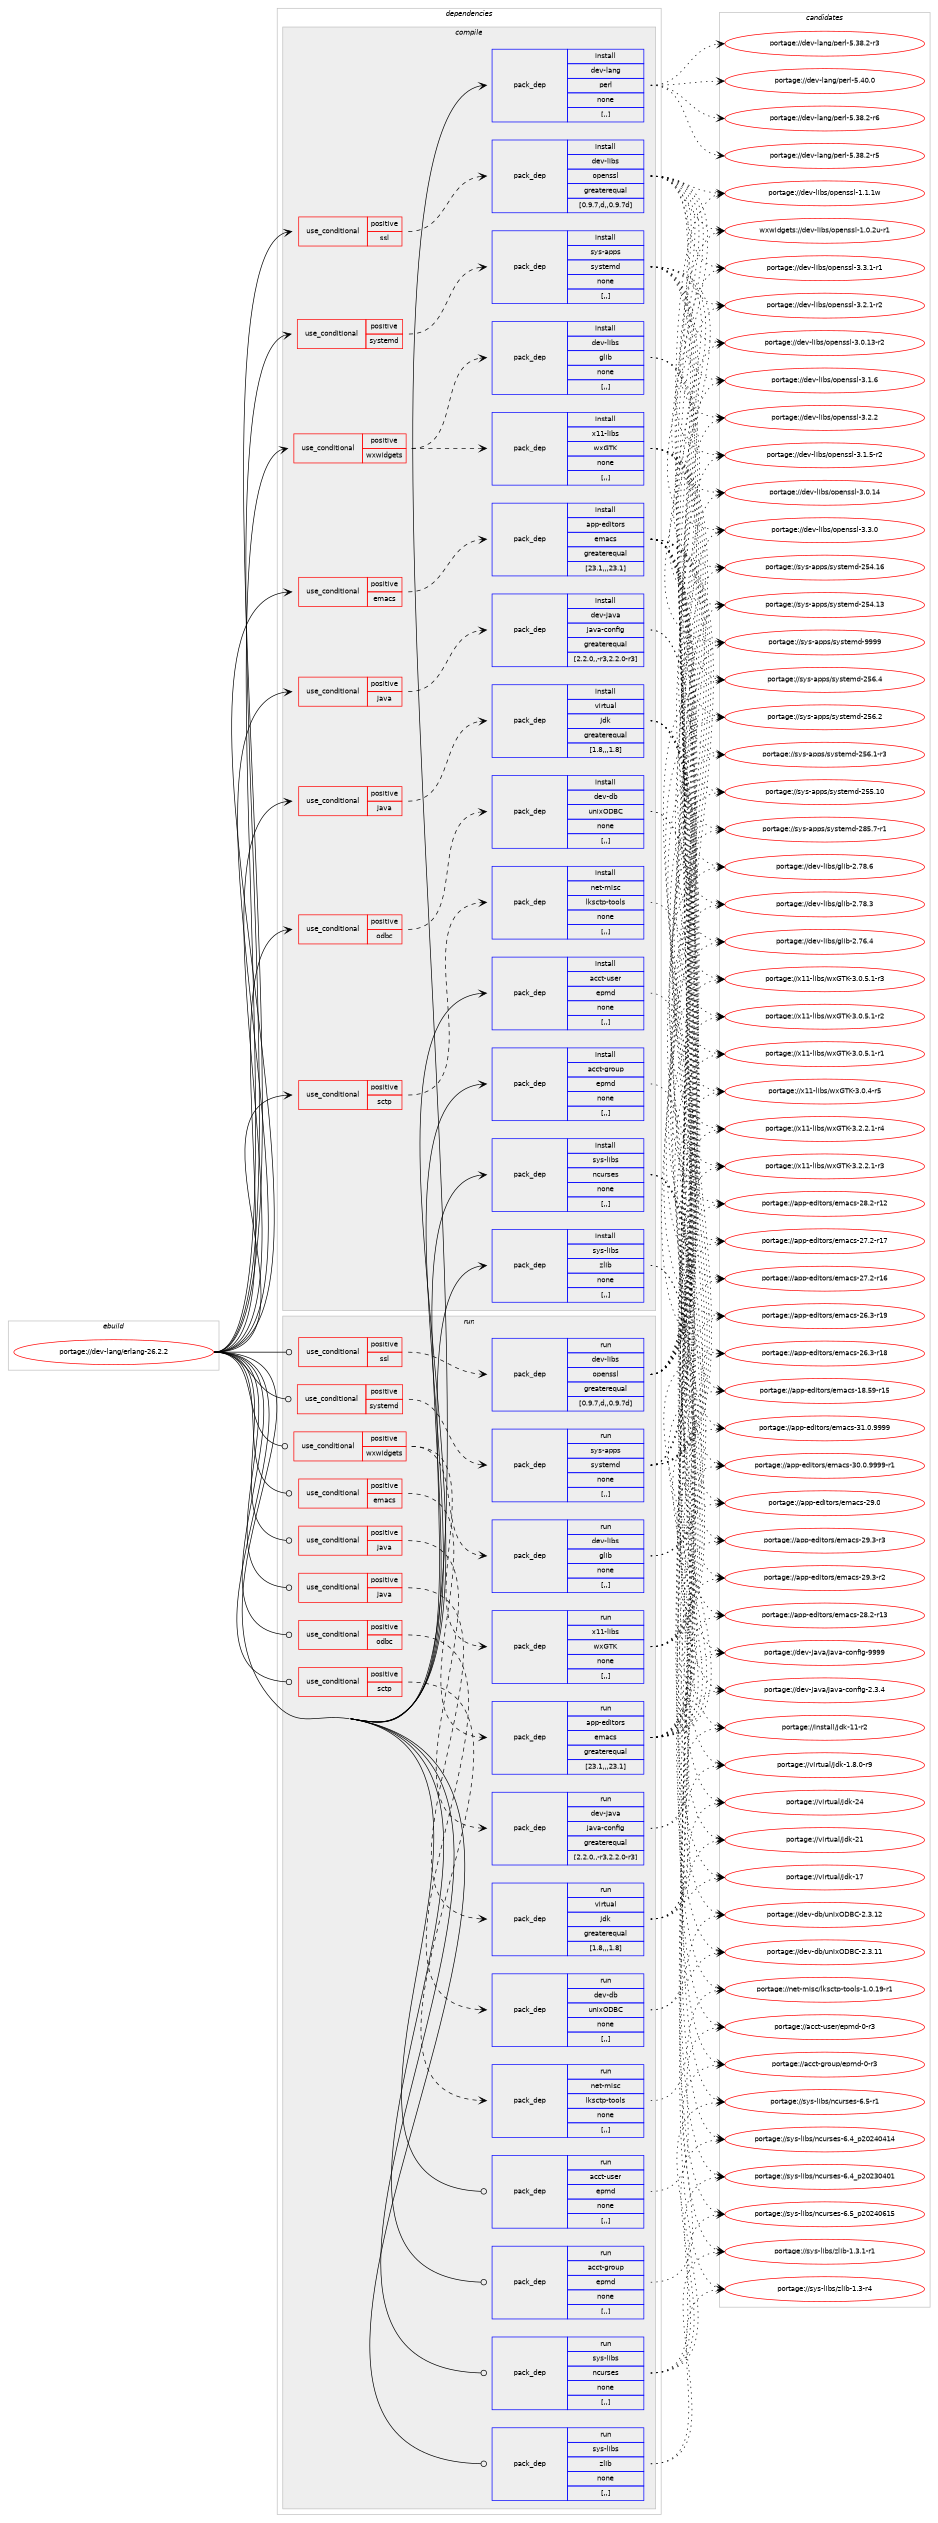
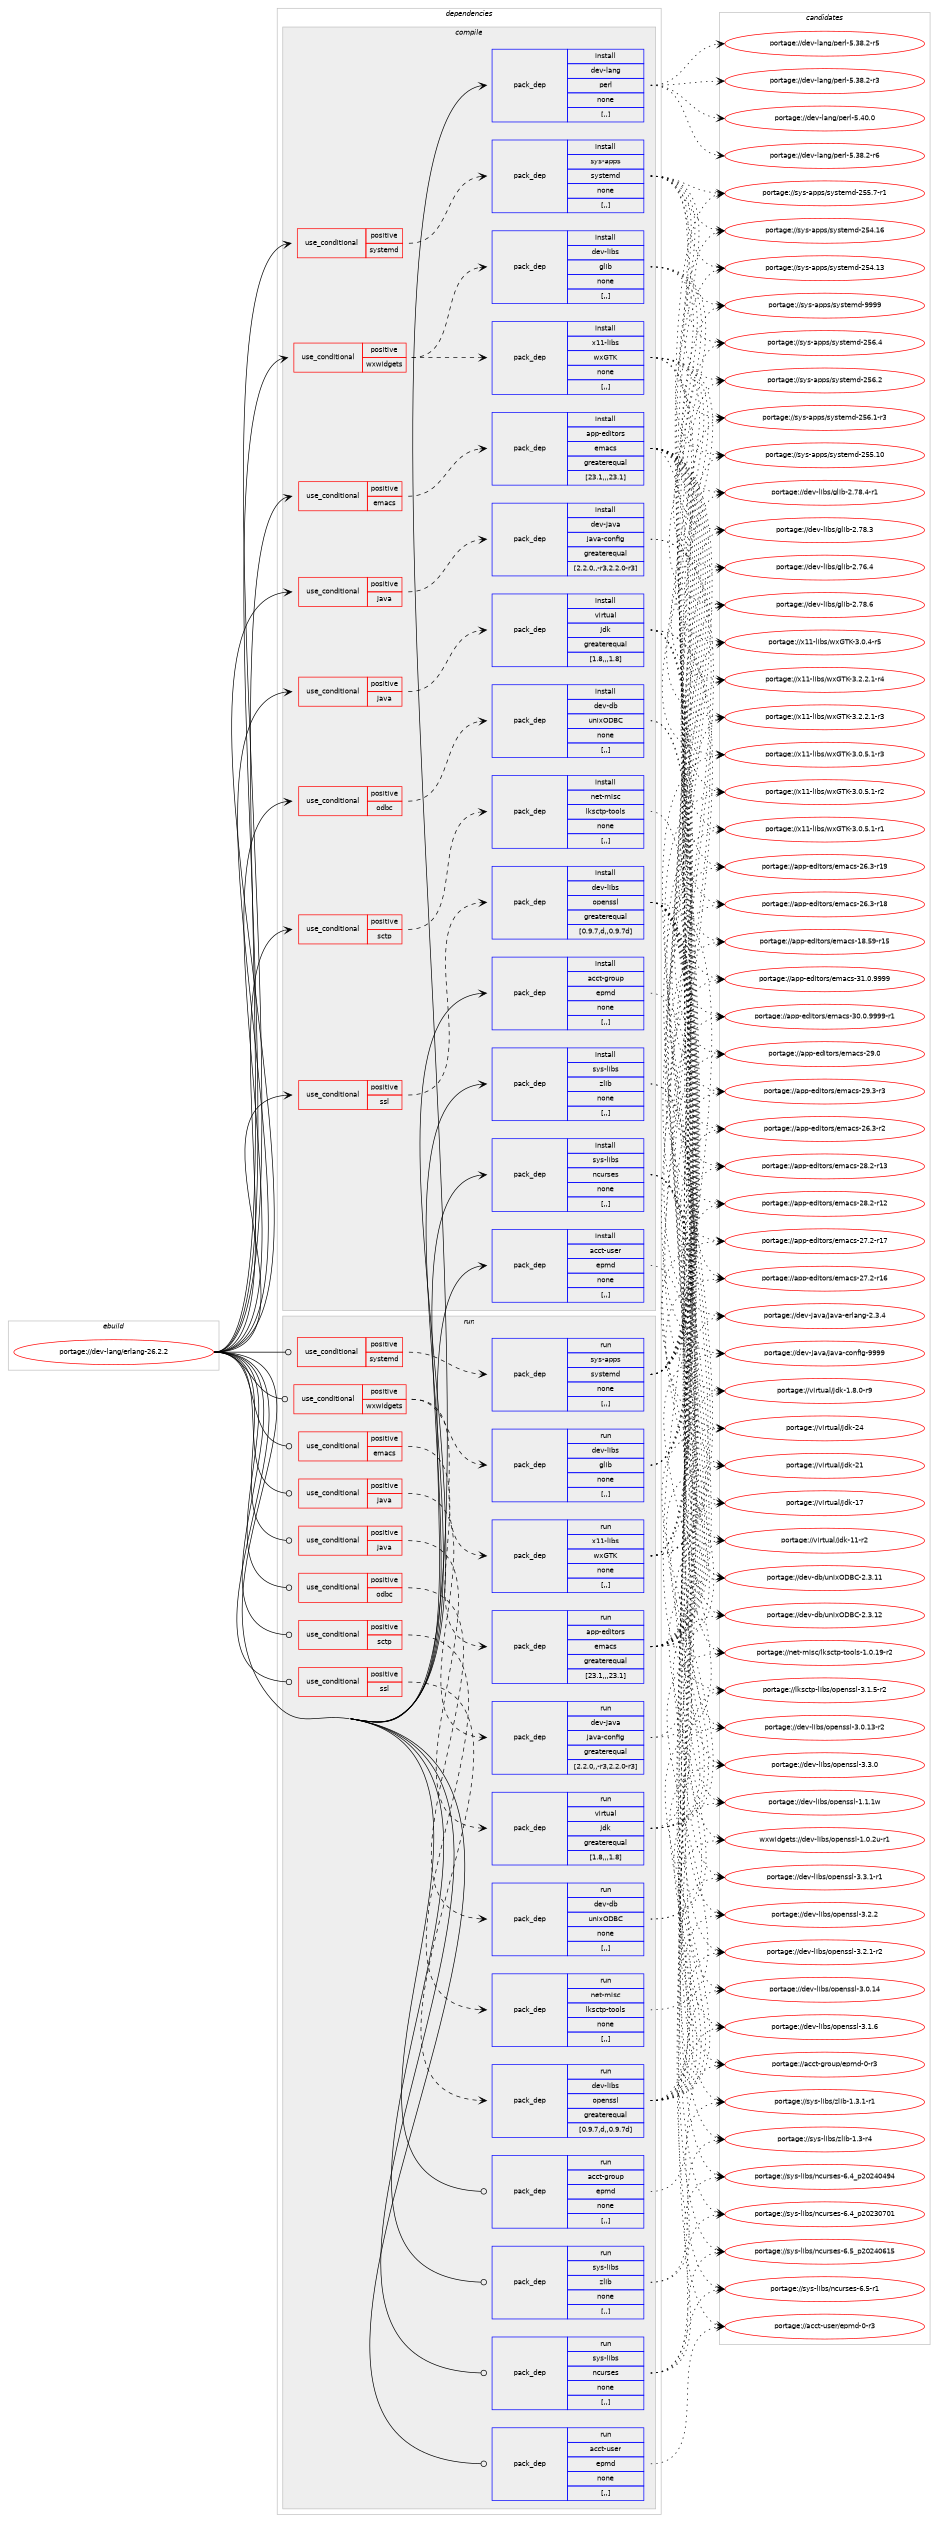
node "portage://dev-libs/openssl-3.1.5-r2": label "portage://dev-libs/openssl-3.1.5-r2" -> "portage://lksctp-libs/openssl-3.1.5-r2"
node "portage://dev-libs/glib-2.78.4-r1": added
node "portage://sys-apps/systemd-285.7-r1": label "portage://sys-apps/systemd-285.7-r1" -> "portage://sys-apps/systemd-255.7-r1"
node "portage://app-editors/emacs-29.3-r2": label "portage://app-editors/emacs-29.3-r2" -> "portage://app-editors/emacs-26.3-r2"
node "portage://dev-java/java-config-2.3.4": label "portage://dev-java/java-config-2.3.4" -> "portage://dev-java/java-erlang-2.3.4"
node "portage://install/jdk-11-r2": label "portage://install/jdk-11-r2" -> "portage://virtual/jdk-11-r2"
node "portage://net-misc/lksctp-tools-1.0.19-r1": label "portage://net-misc/lksctp-tools-1.0.19-r1" -> "portage://net-misc/lksctp-tools-1.0.19-r2"
node "portage://sys-libs/ncurses-6.4_p20240414": label "portage://sys-libs/ncurses-6.4_p20240414" -> "portage://sys-libs/ncurses-6.4_p20240494"
node "portage://sys-libs/ncurses-6.4_p20230401": label "portage://sys-libs/ncurses-6.4_p20230401" -> "portage://sys-libs/ncurses-6.4_p20230701"
